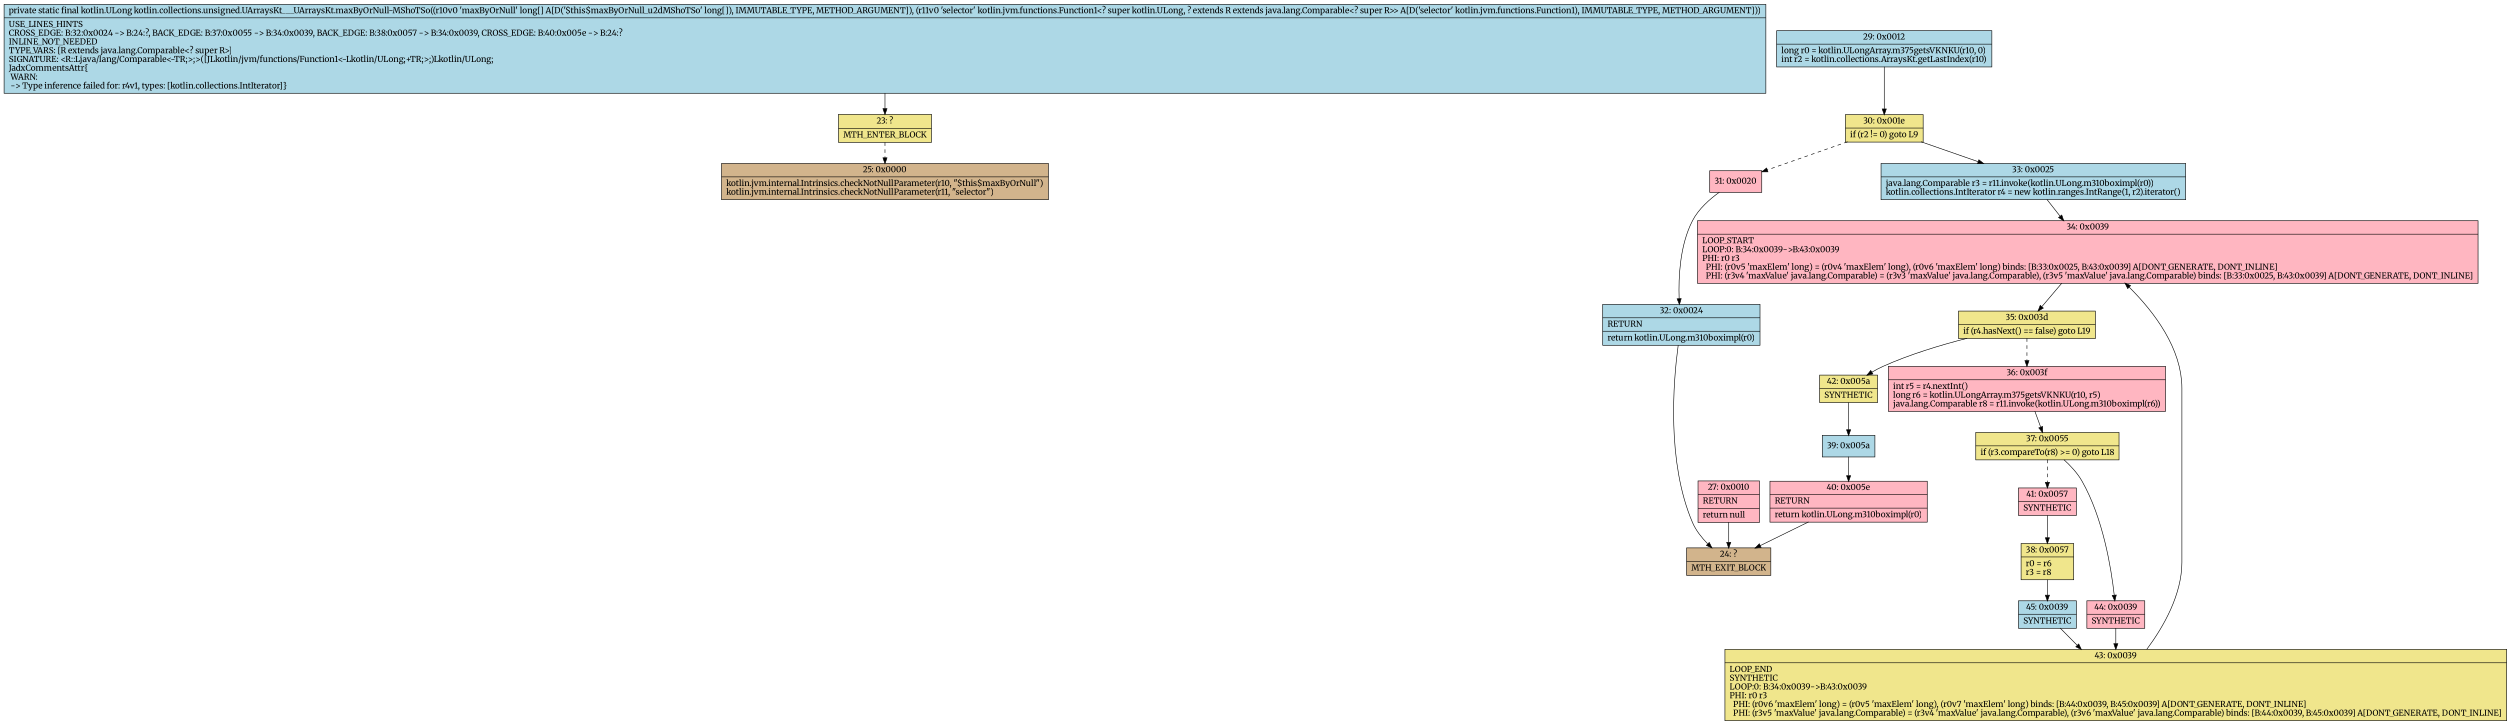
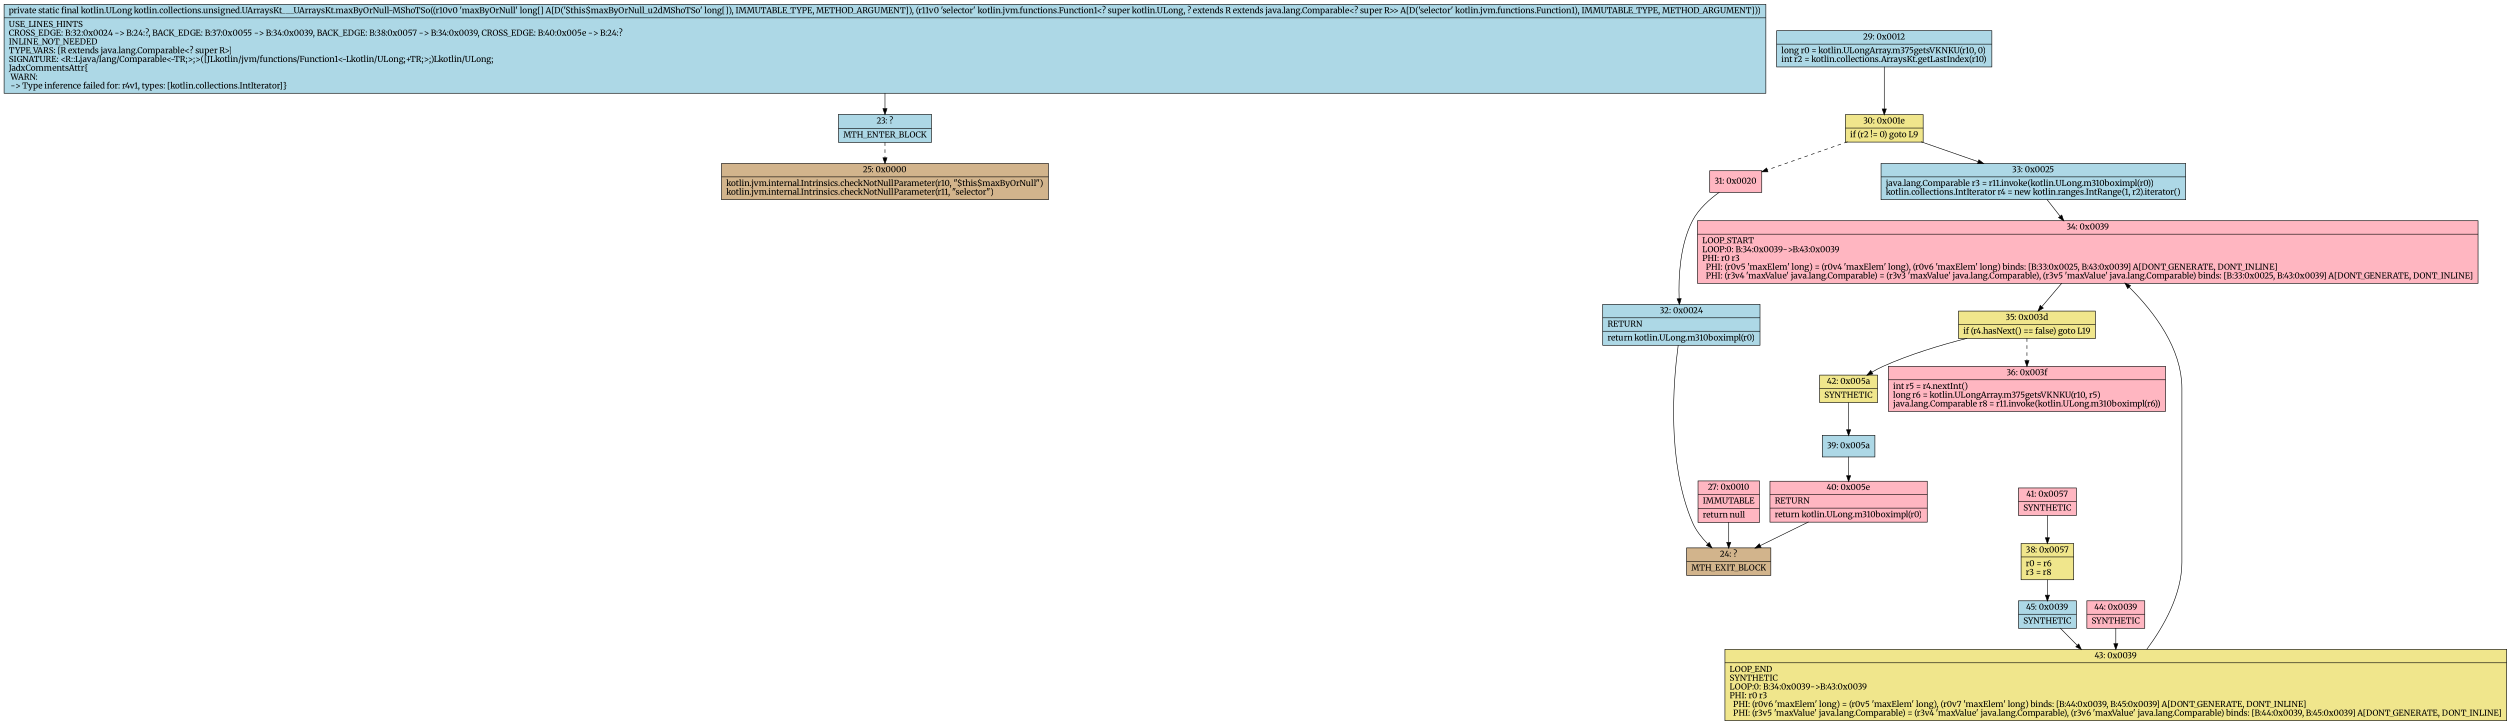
node "23: ?": fillcolor khaki -> lightblue
node "37: 0x0055": removed
node "27: 0x0010": text "RETURN" -> "IMMUTABLE"
